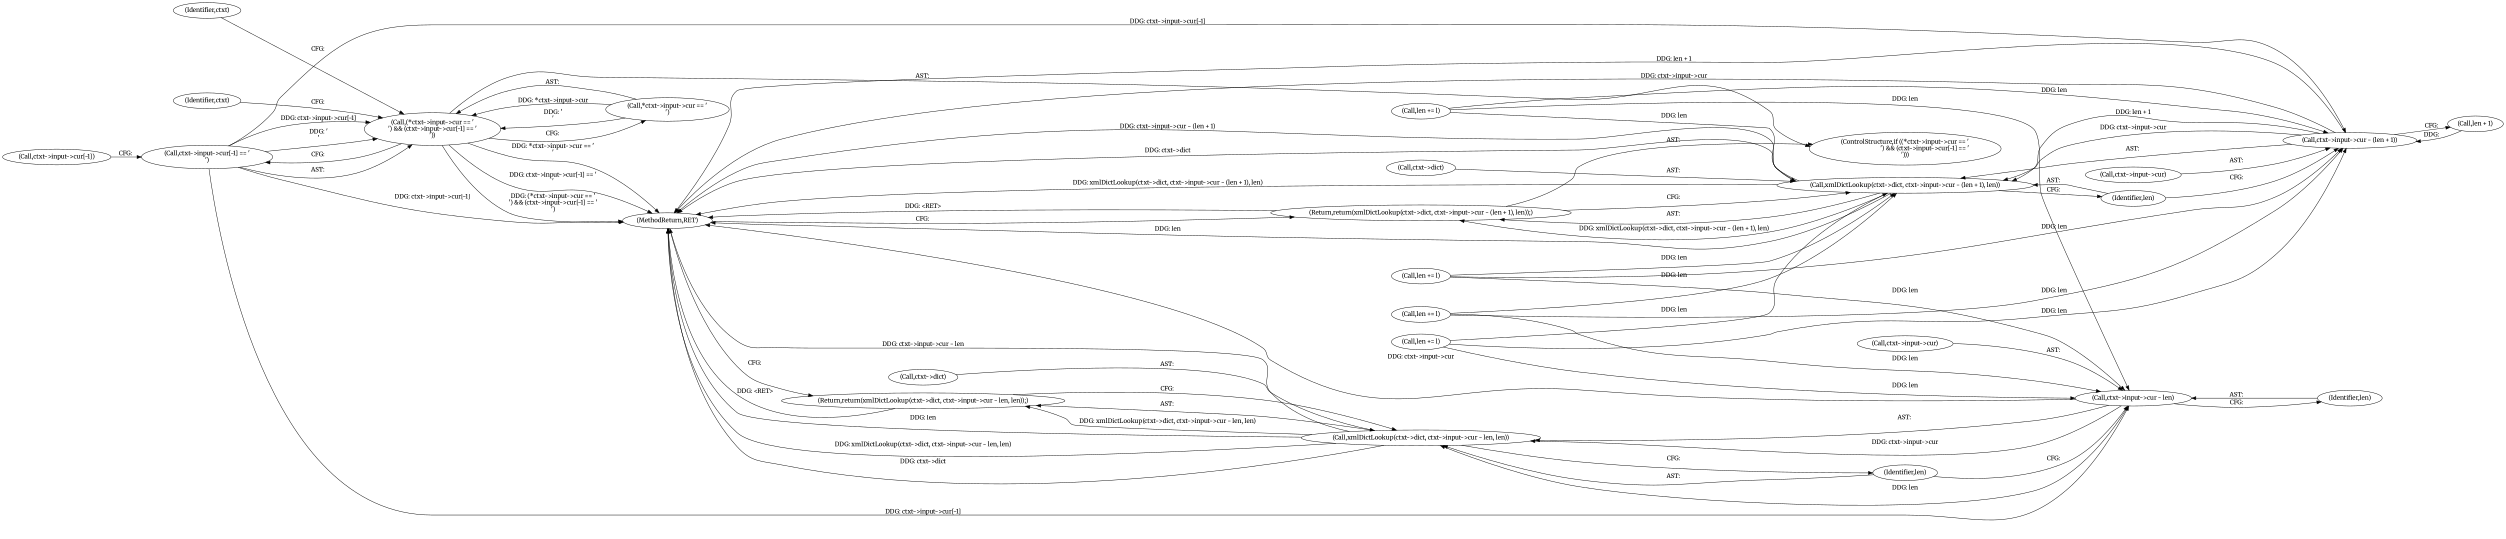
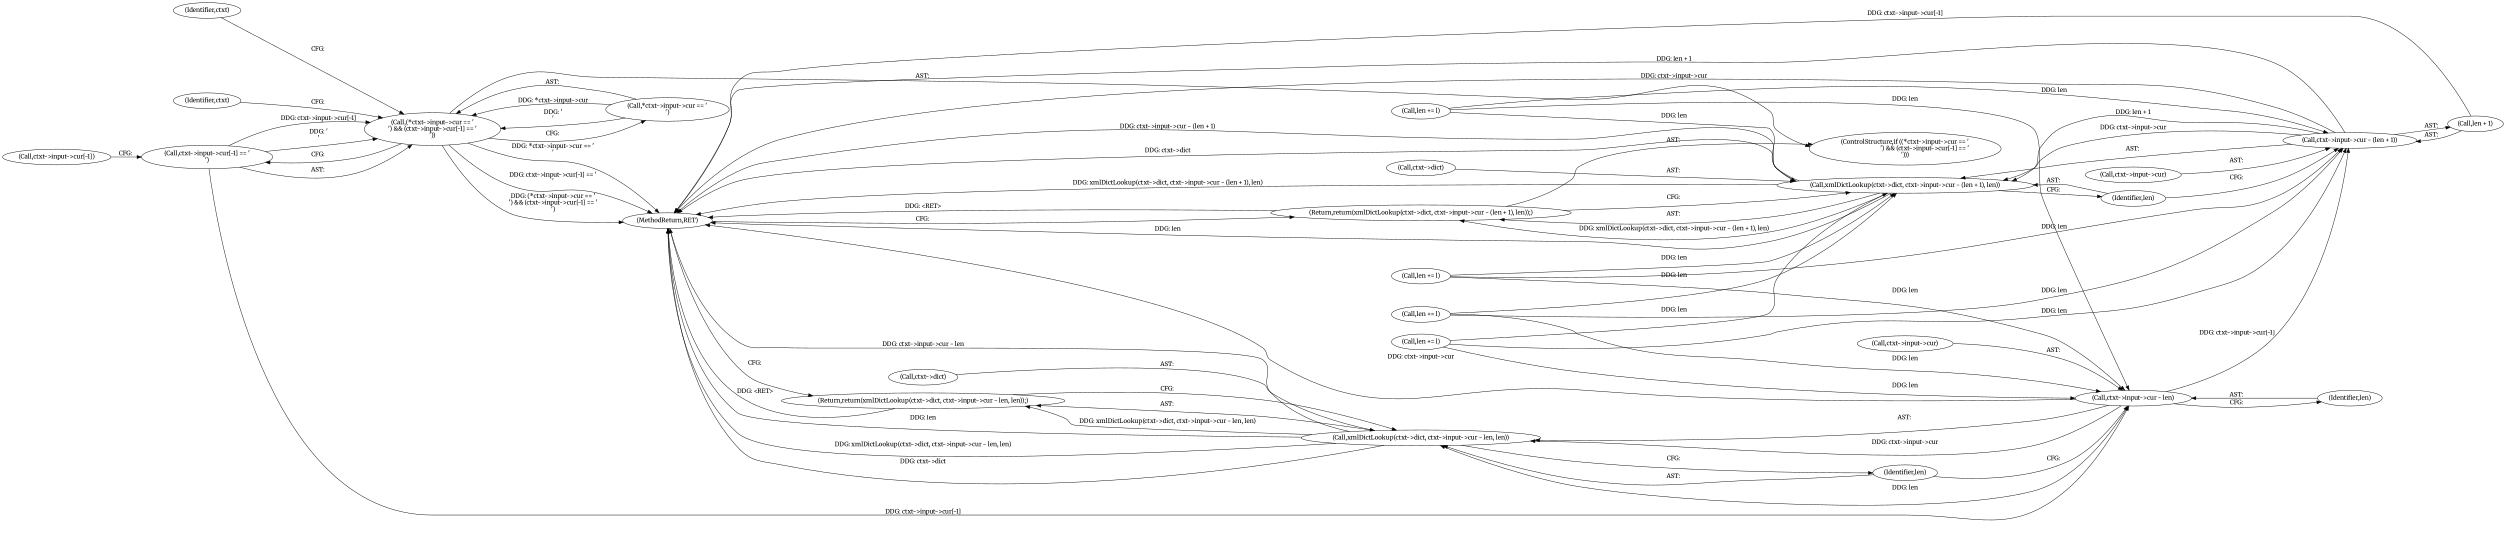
edge "(Call,ctxt->input->cur[-1] == ' ')" -> "(Call,ctxt->input->cur - (len + 1))": now "(Call,ctxt->input->cur - len)" -> "(Call,ctxt->input->cur - (len + 1))"
edge "(Call,ctxt->input->cur - (len + 1))" -> "(Call,len + 1)": label "CFG: " -> "AST: "
edge "(Call,len + 1)" -> "(Call,ctxt->input->cur - (len + 1))": label "DDG: " -> "AST: "
edge "(Call,ctxt->input->cur[-1] == ' ')" -> "(MethodReturn,RET)": now "(Call,len + 1)" -> "(MethodReturn,RET)"
